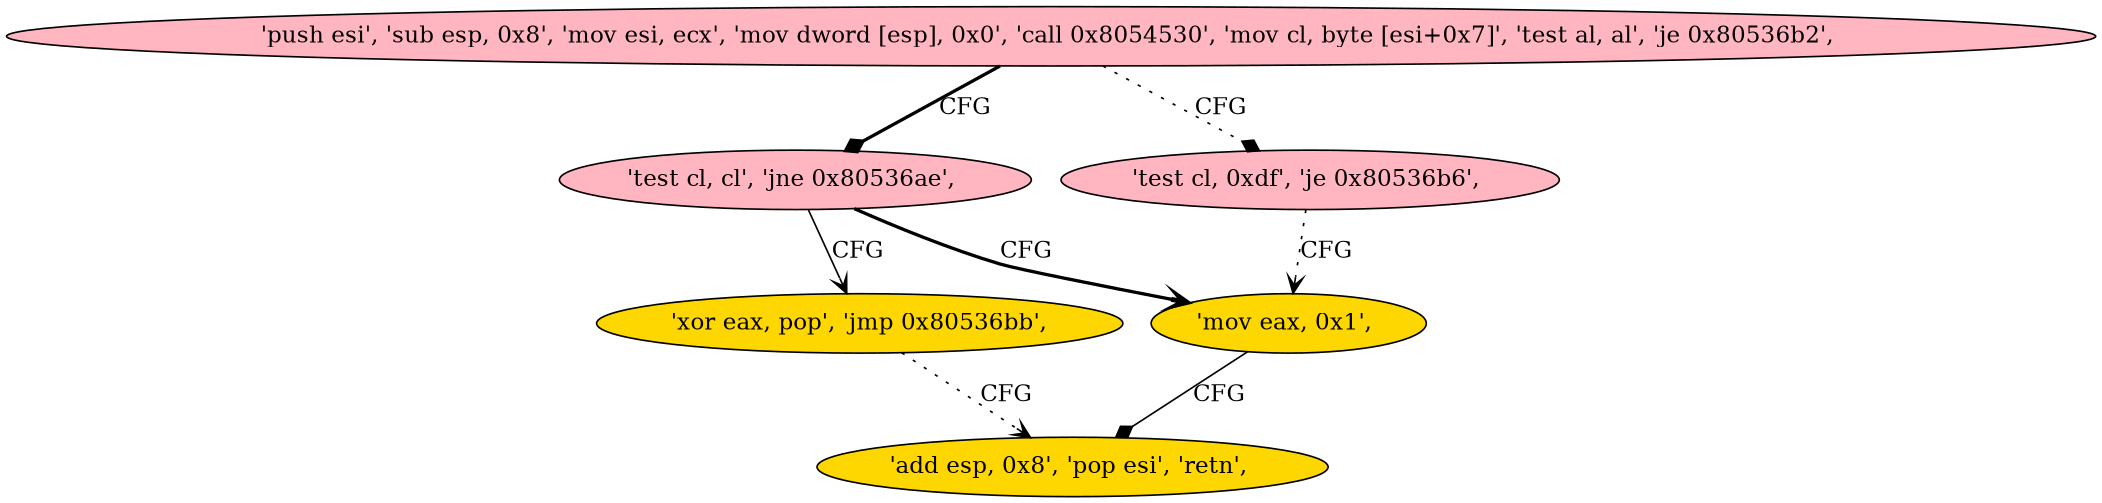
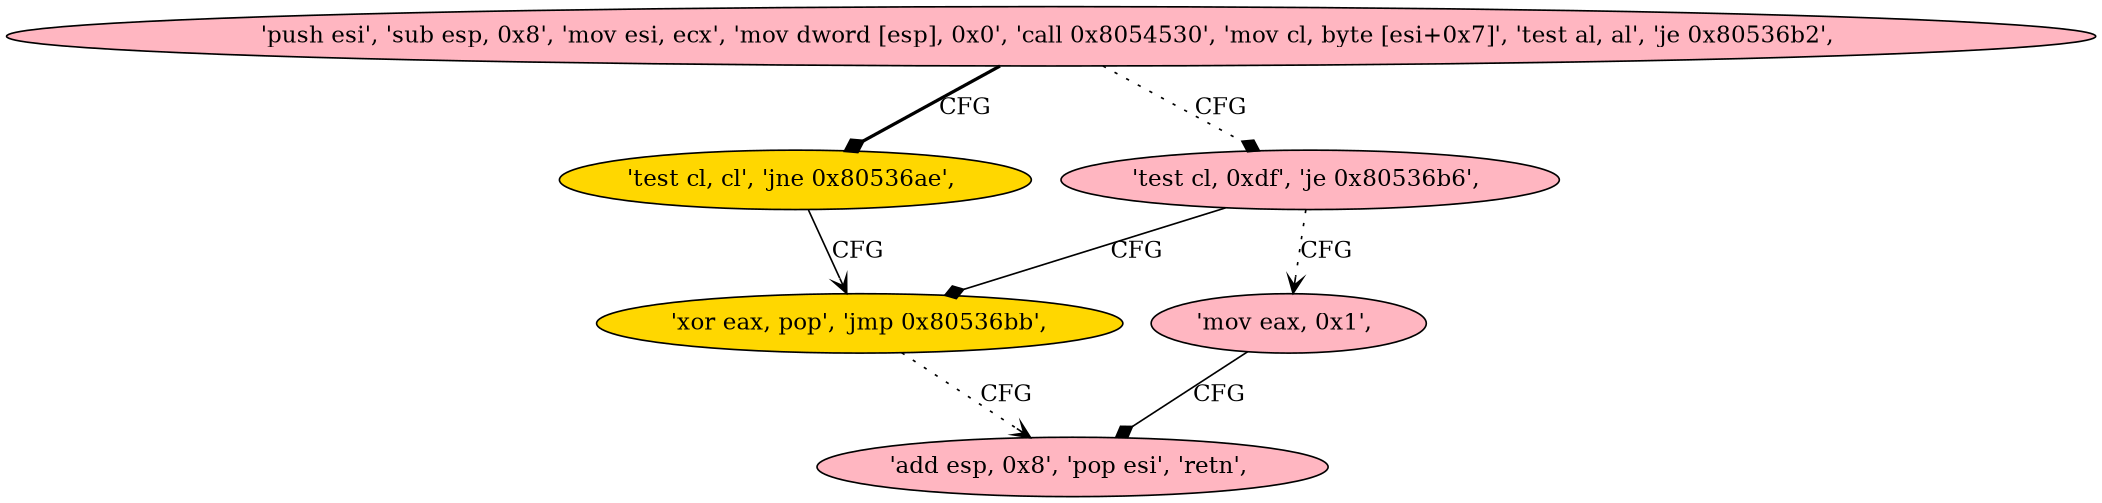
node "'test cl, cl', 'jne 0x80536ae',": fillcolor lightpink -> gold
edge "'test cl, 0xdf', 'je 0x80536b6'," -> "'xor eax, pop', 'jmp 0x80536bb',": added, label "CFG"
edge "'test cl, cl', 'jne 0x80536ae'," -> "'mov eax, 0x1',": removed, label "CFG"
node "'mov eax, 0x1',": fillcolor gold -> lightpink
node "'add esp, 0x8', 'pop esi', 'retn',": fillcolor gold -> lightpink
